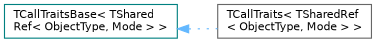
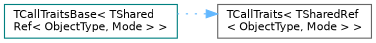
edge "TCallTraits< TSharedRef < ObjectType, Mode > >" -> "TCallTraitsBase< TShared Ref< ObjectType, Mode > >": reversed
